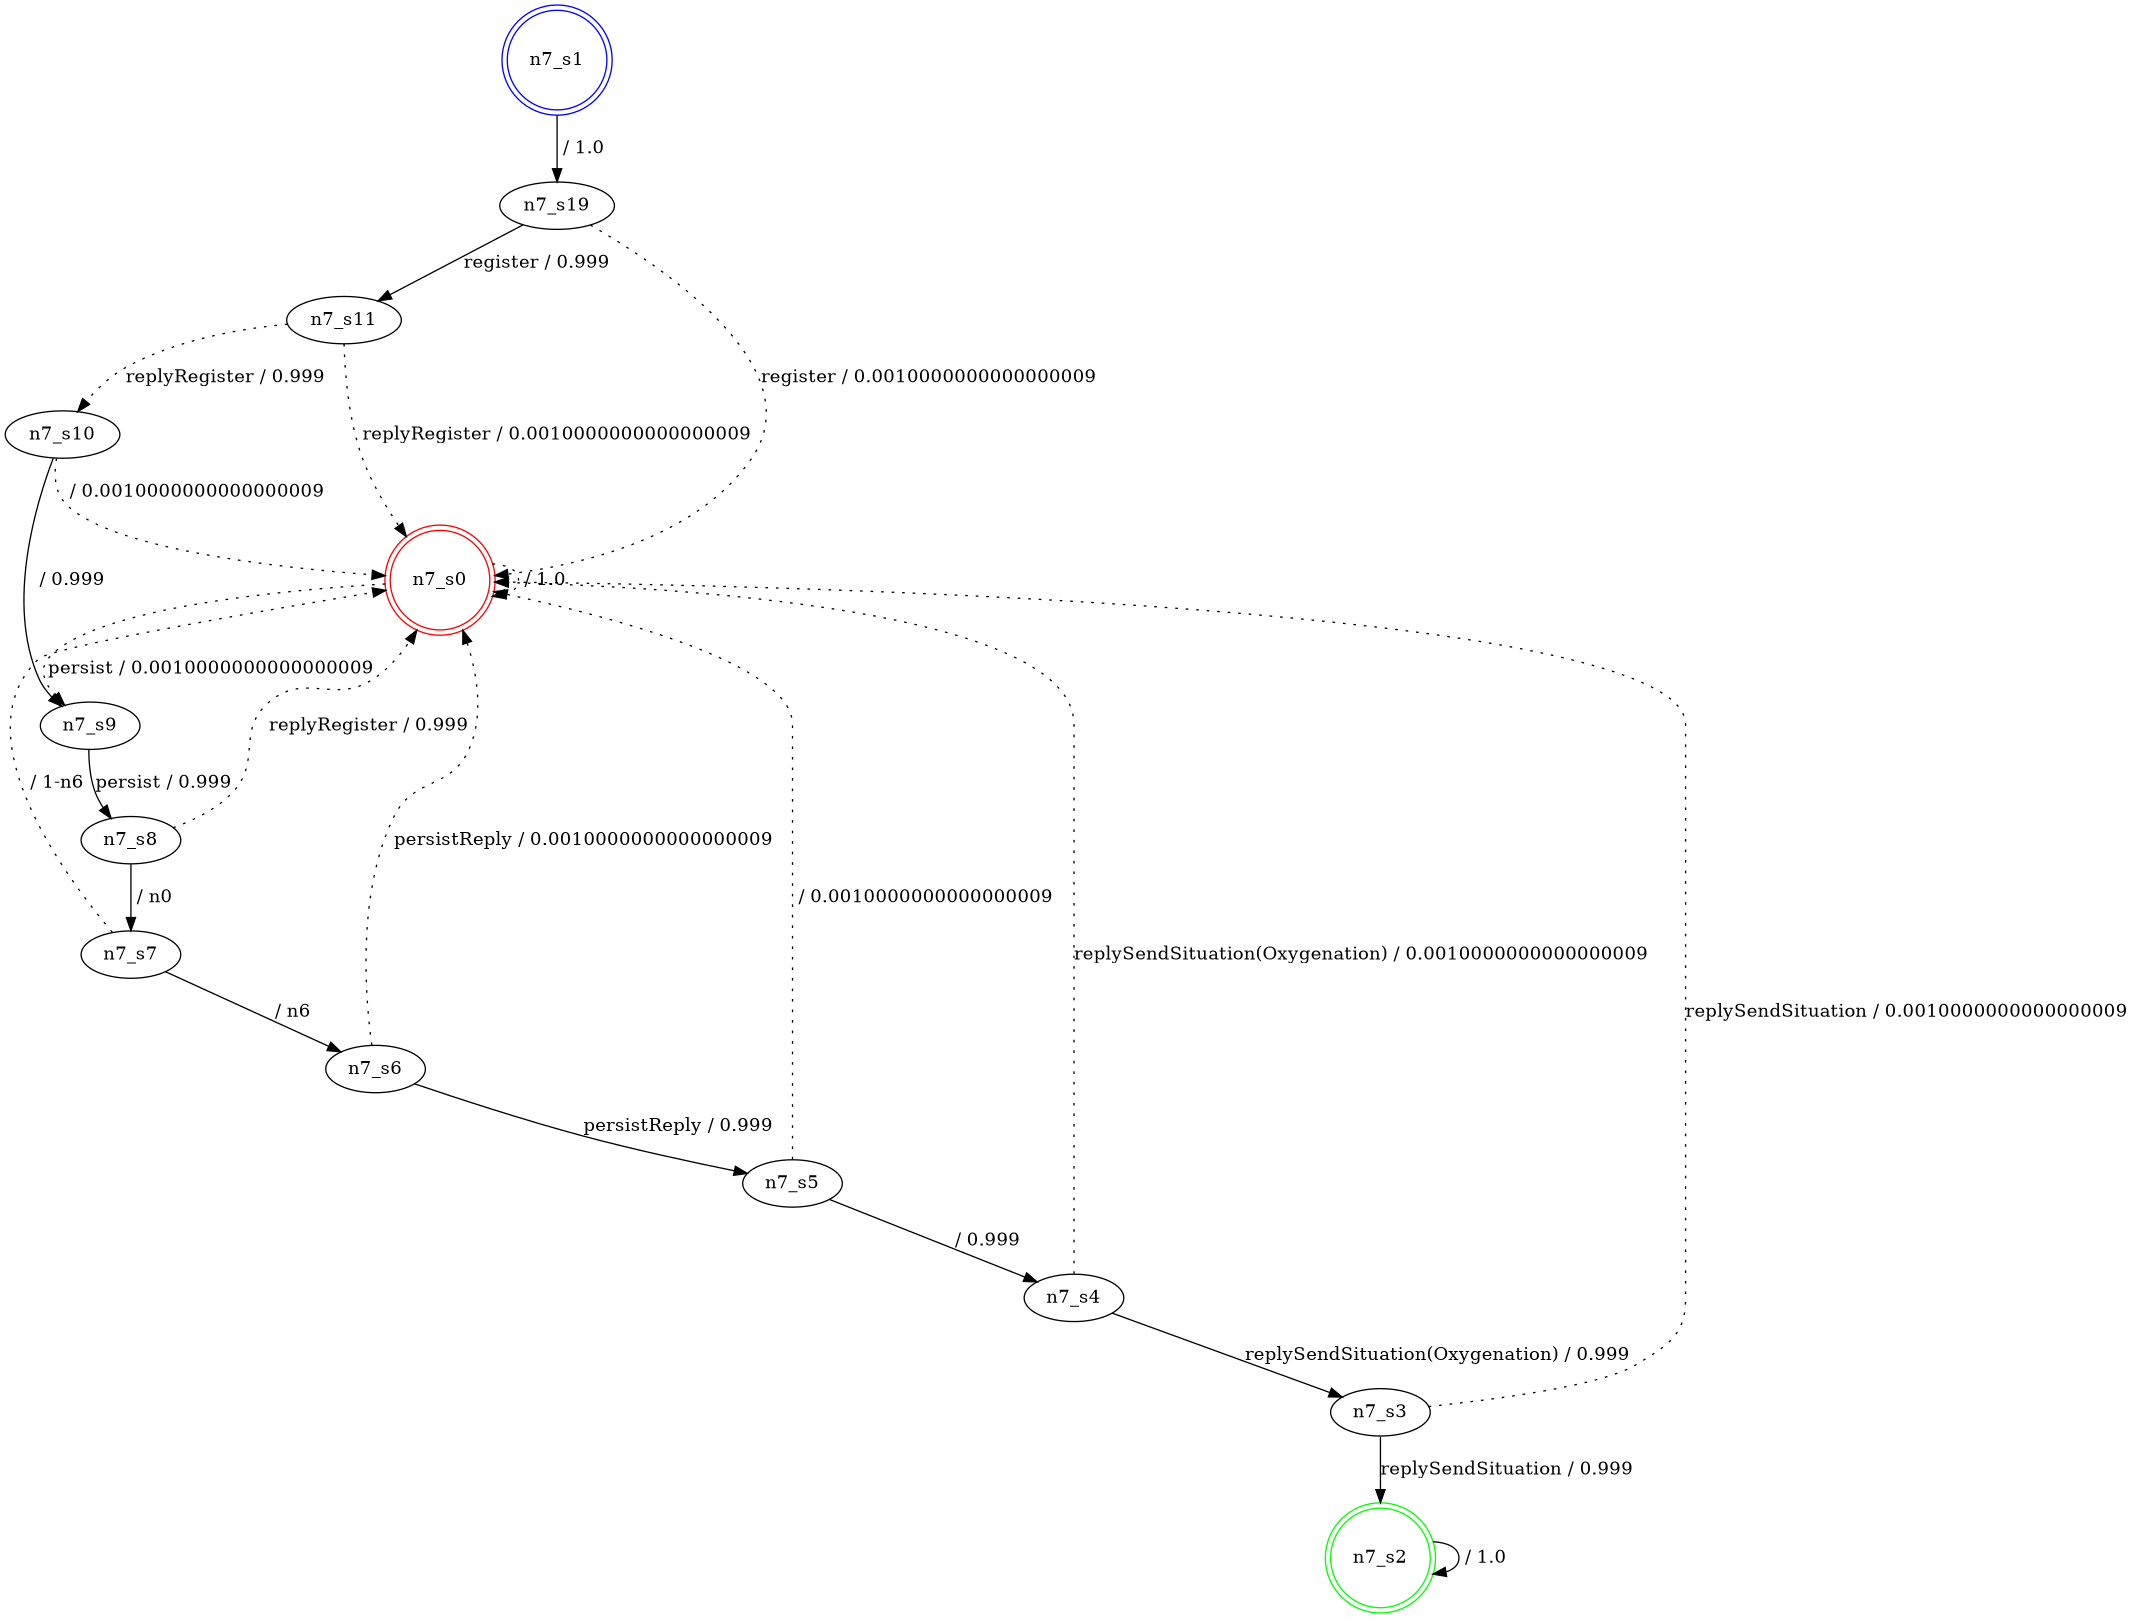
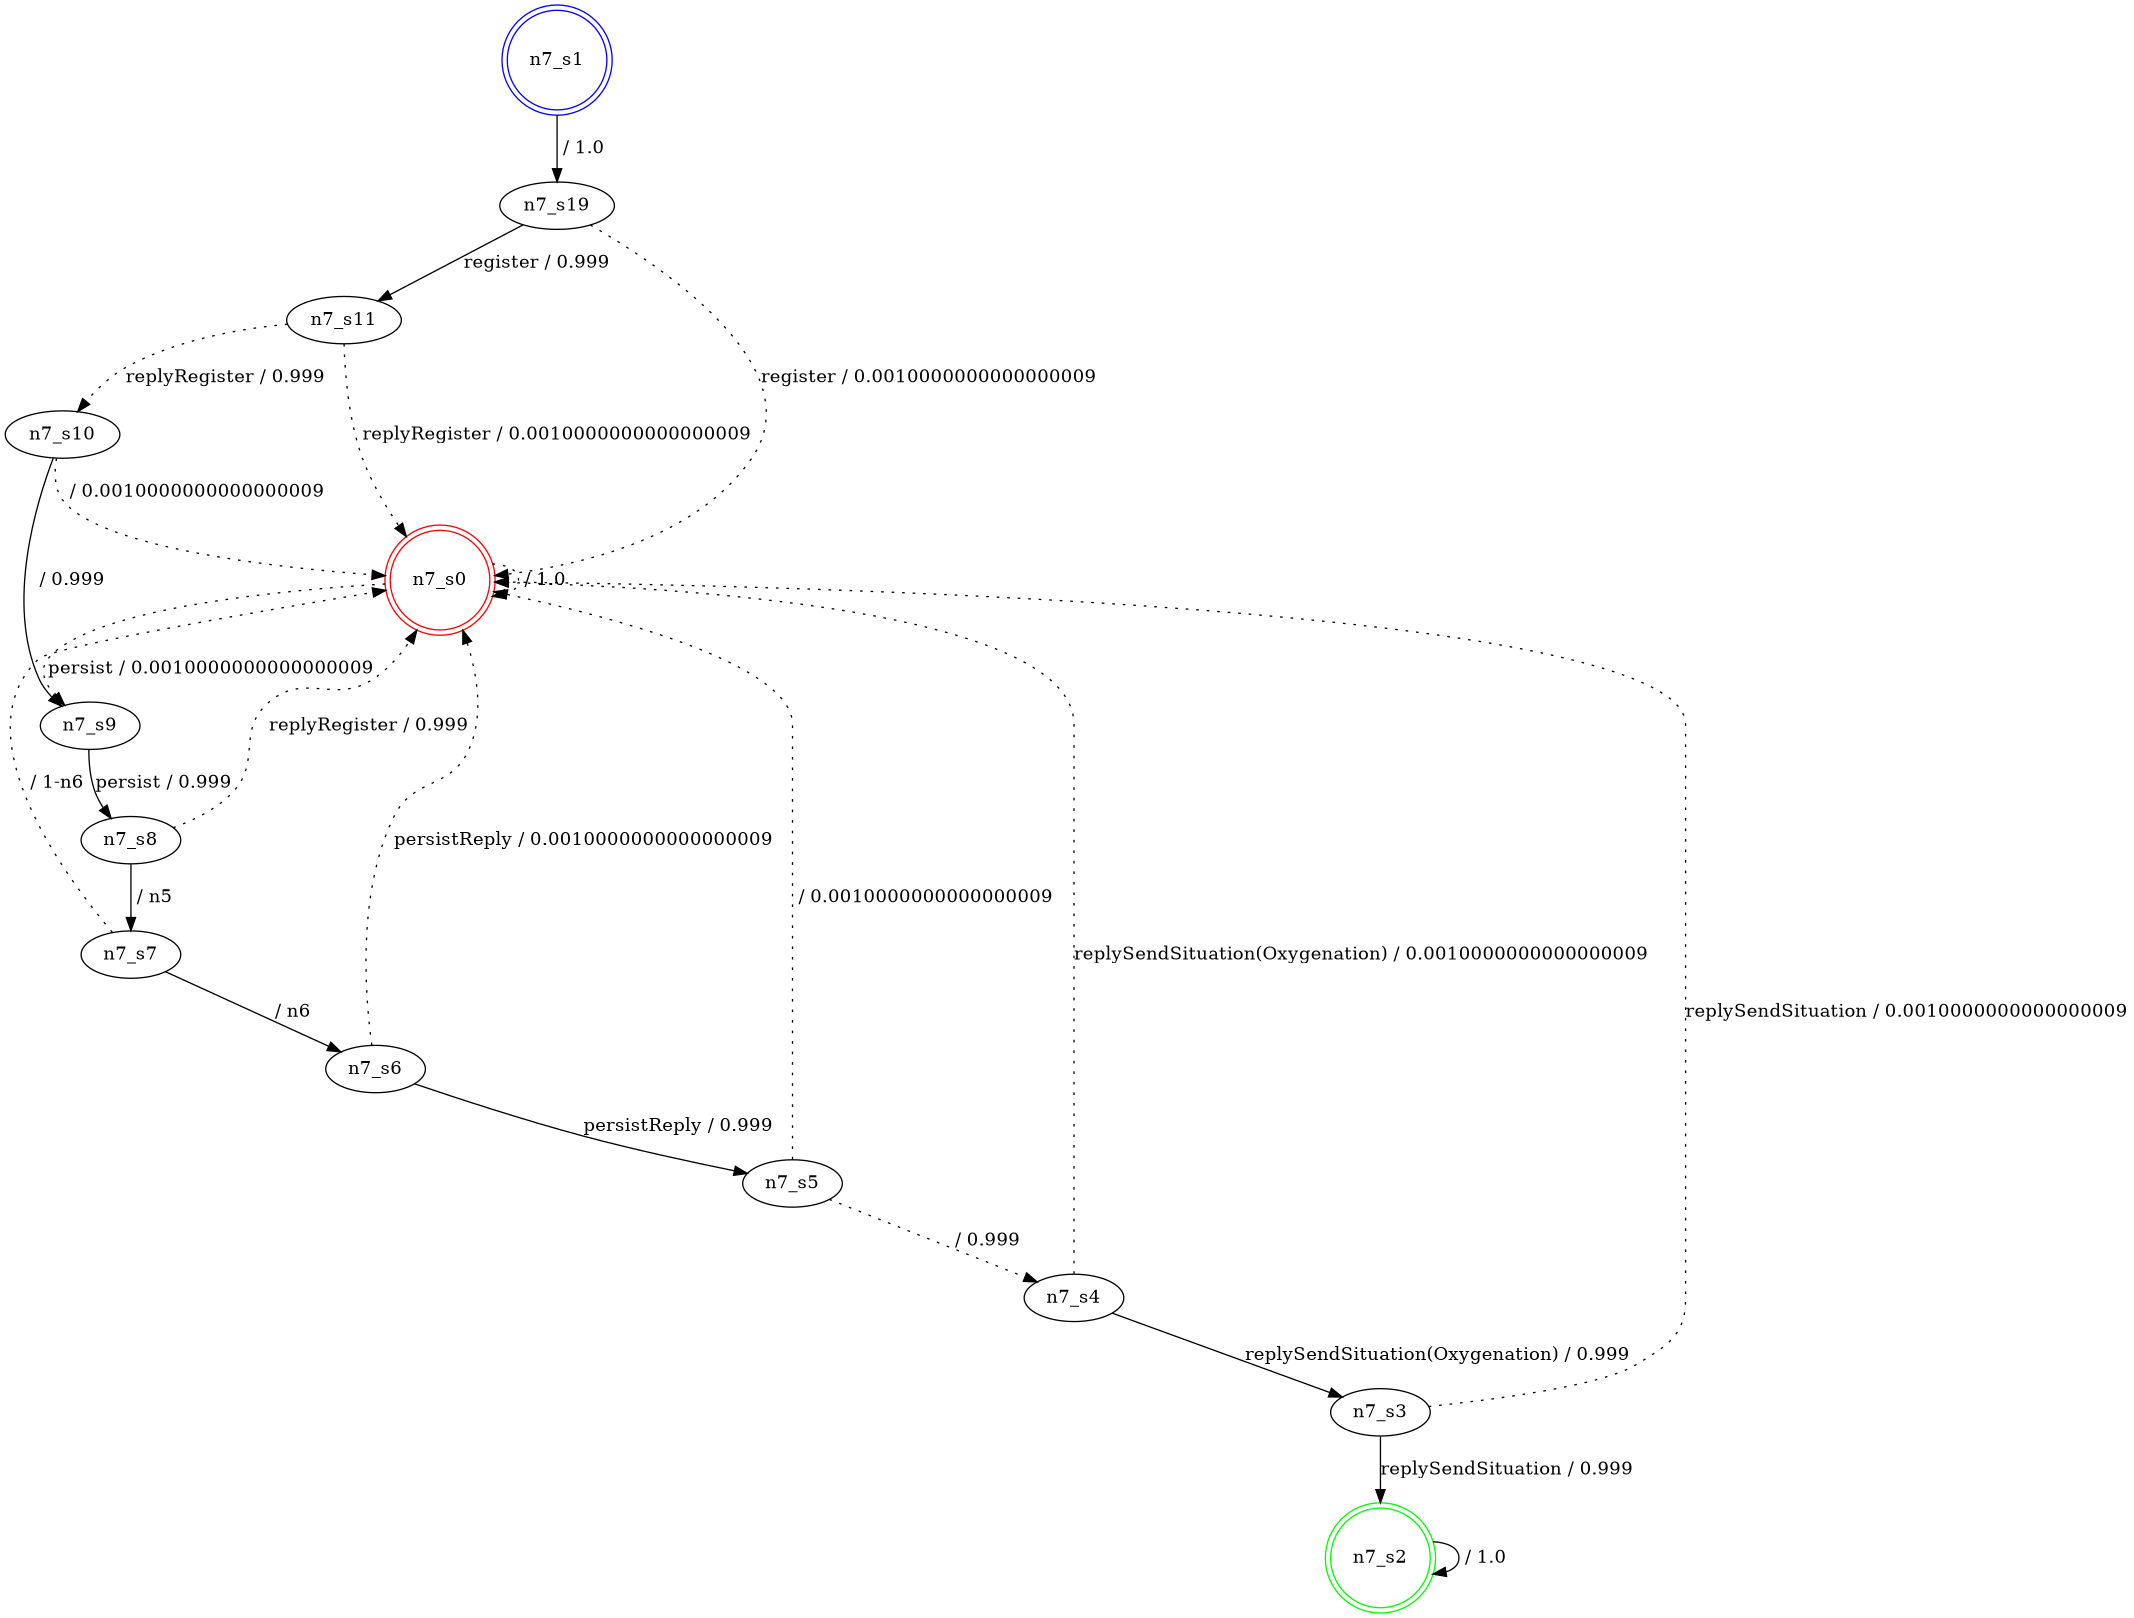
edge "n7_s8" -> "n7_s7": label " / n0" -> " / n5"
edge "n7_s5" -> "n7_s4": style solid -> dotted
